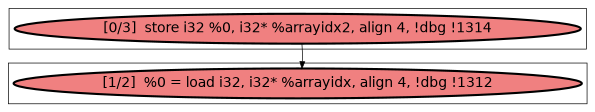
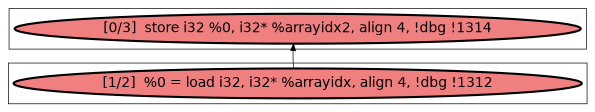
edge "[0/3]  store i32 %0, i32* %arrayidx2, align 4, !dbg !1314" -> "[1/2]  %0 = load i32, i32* %arrayidx, align 4, !dbg !1312": reversed
